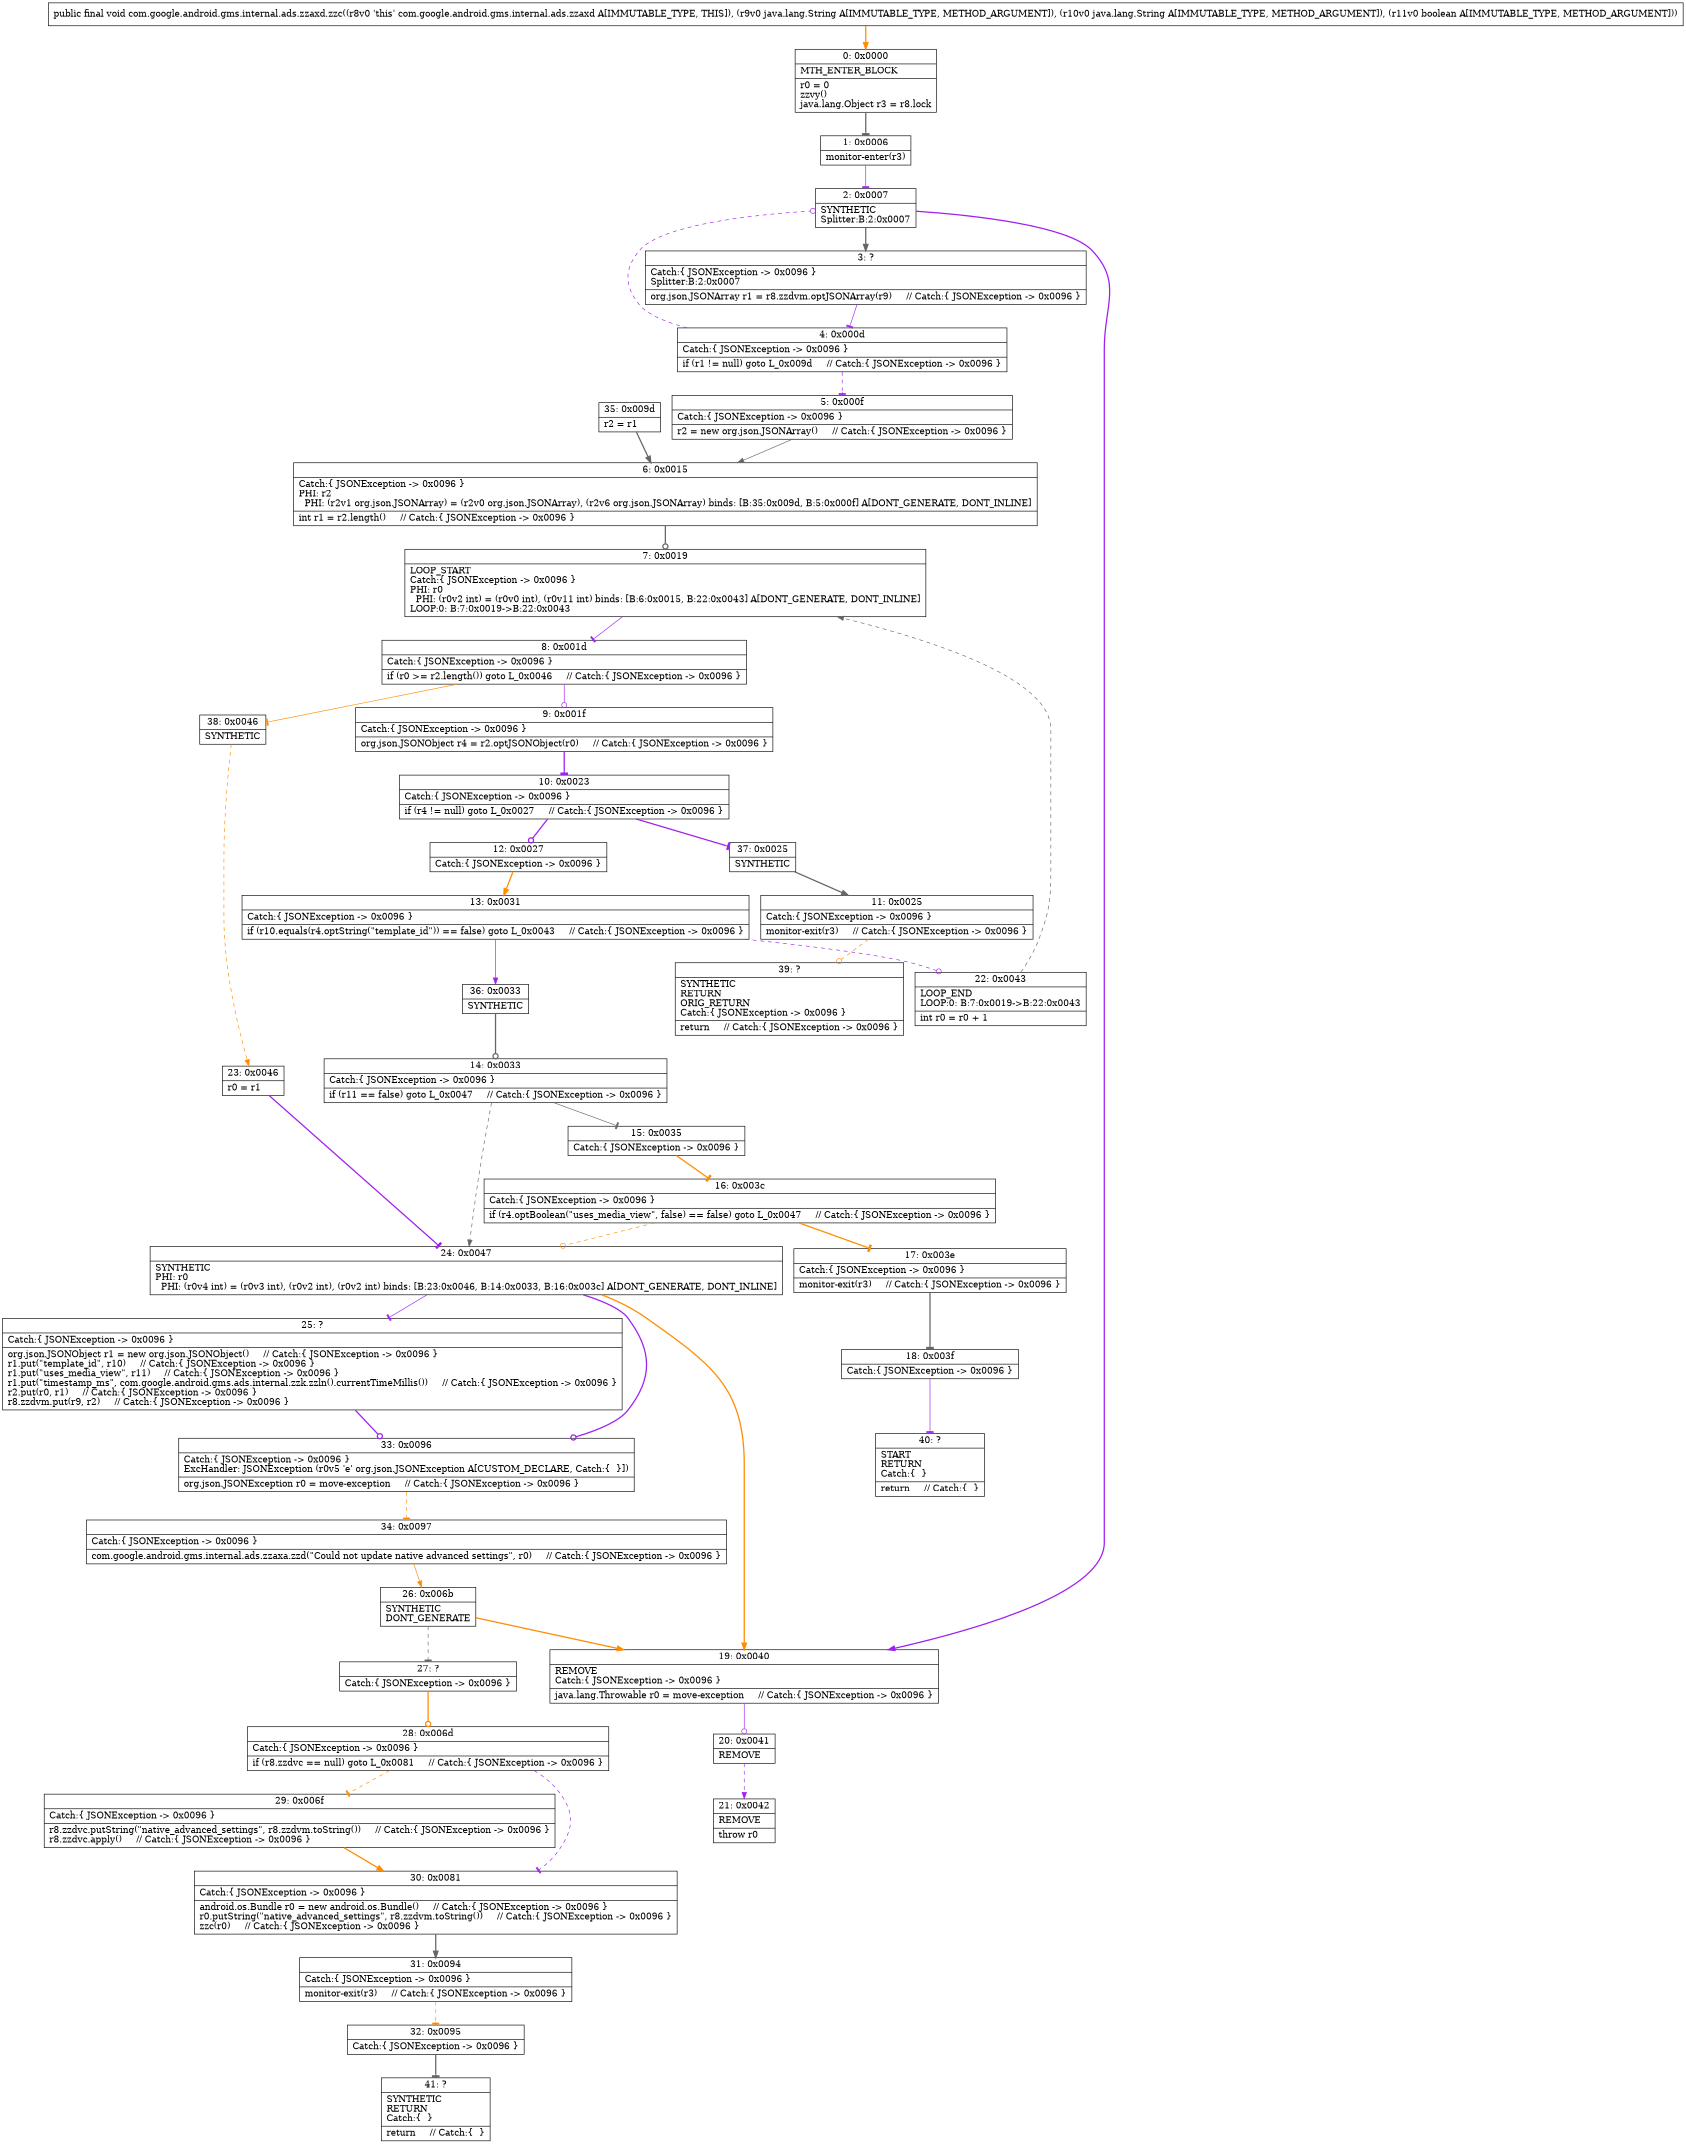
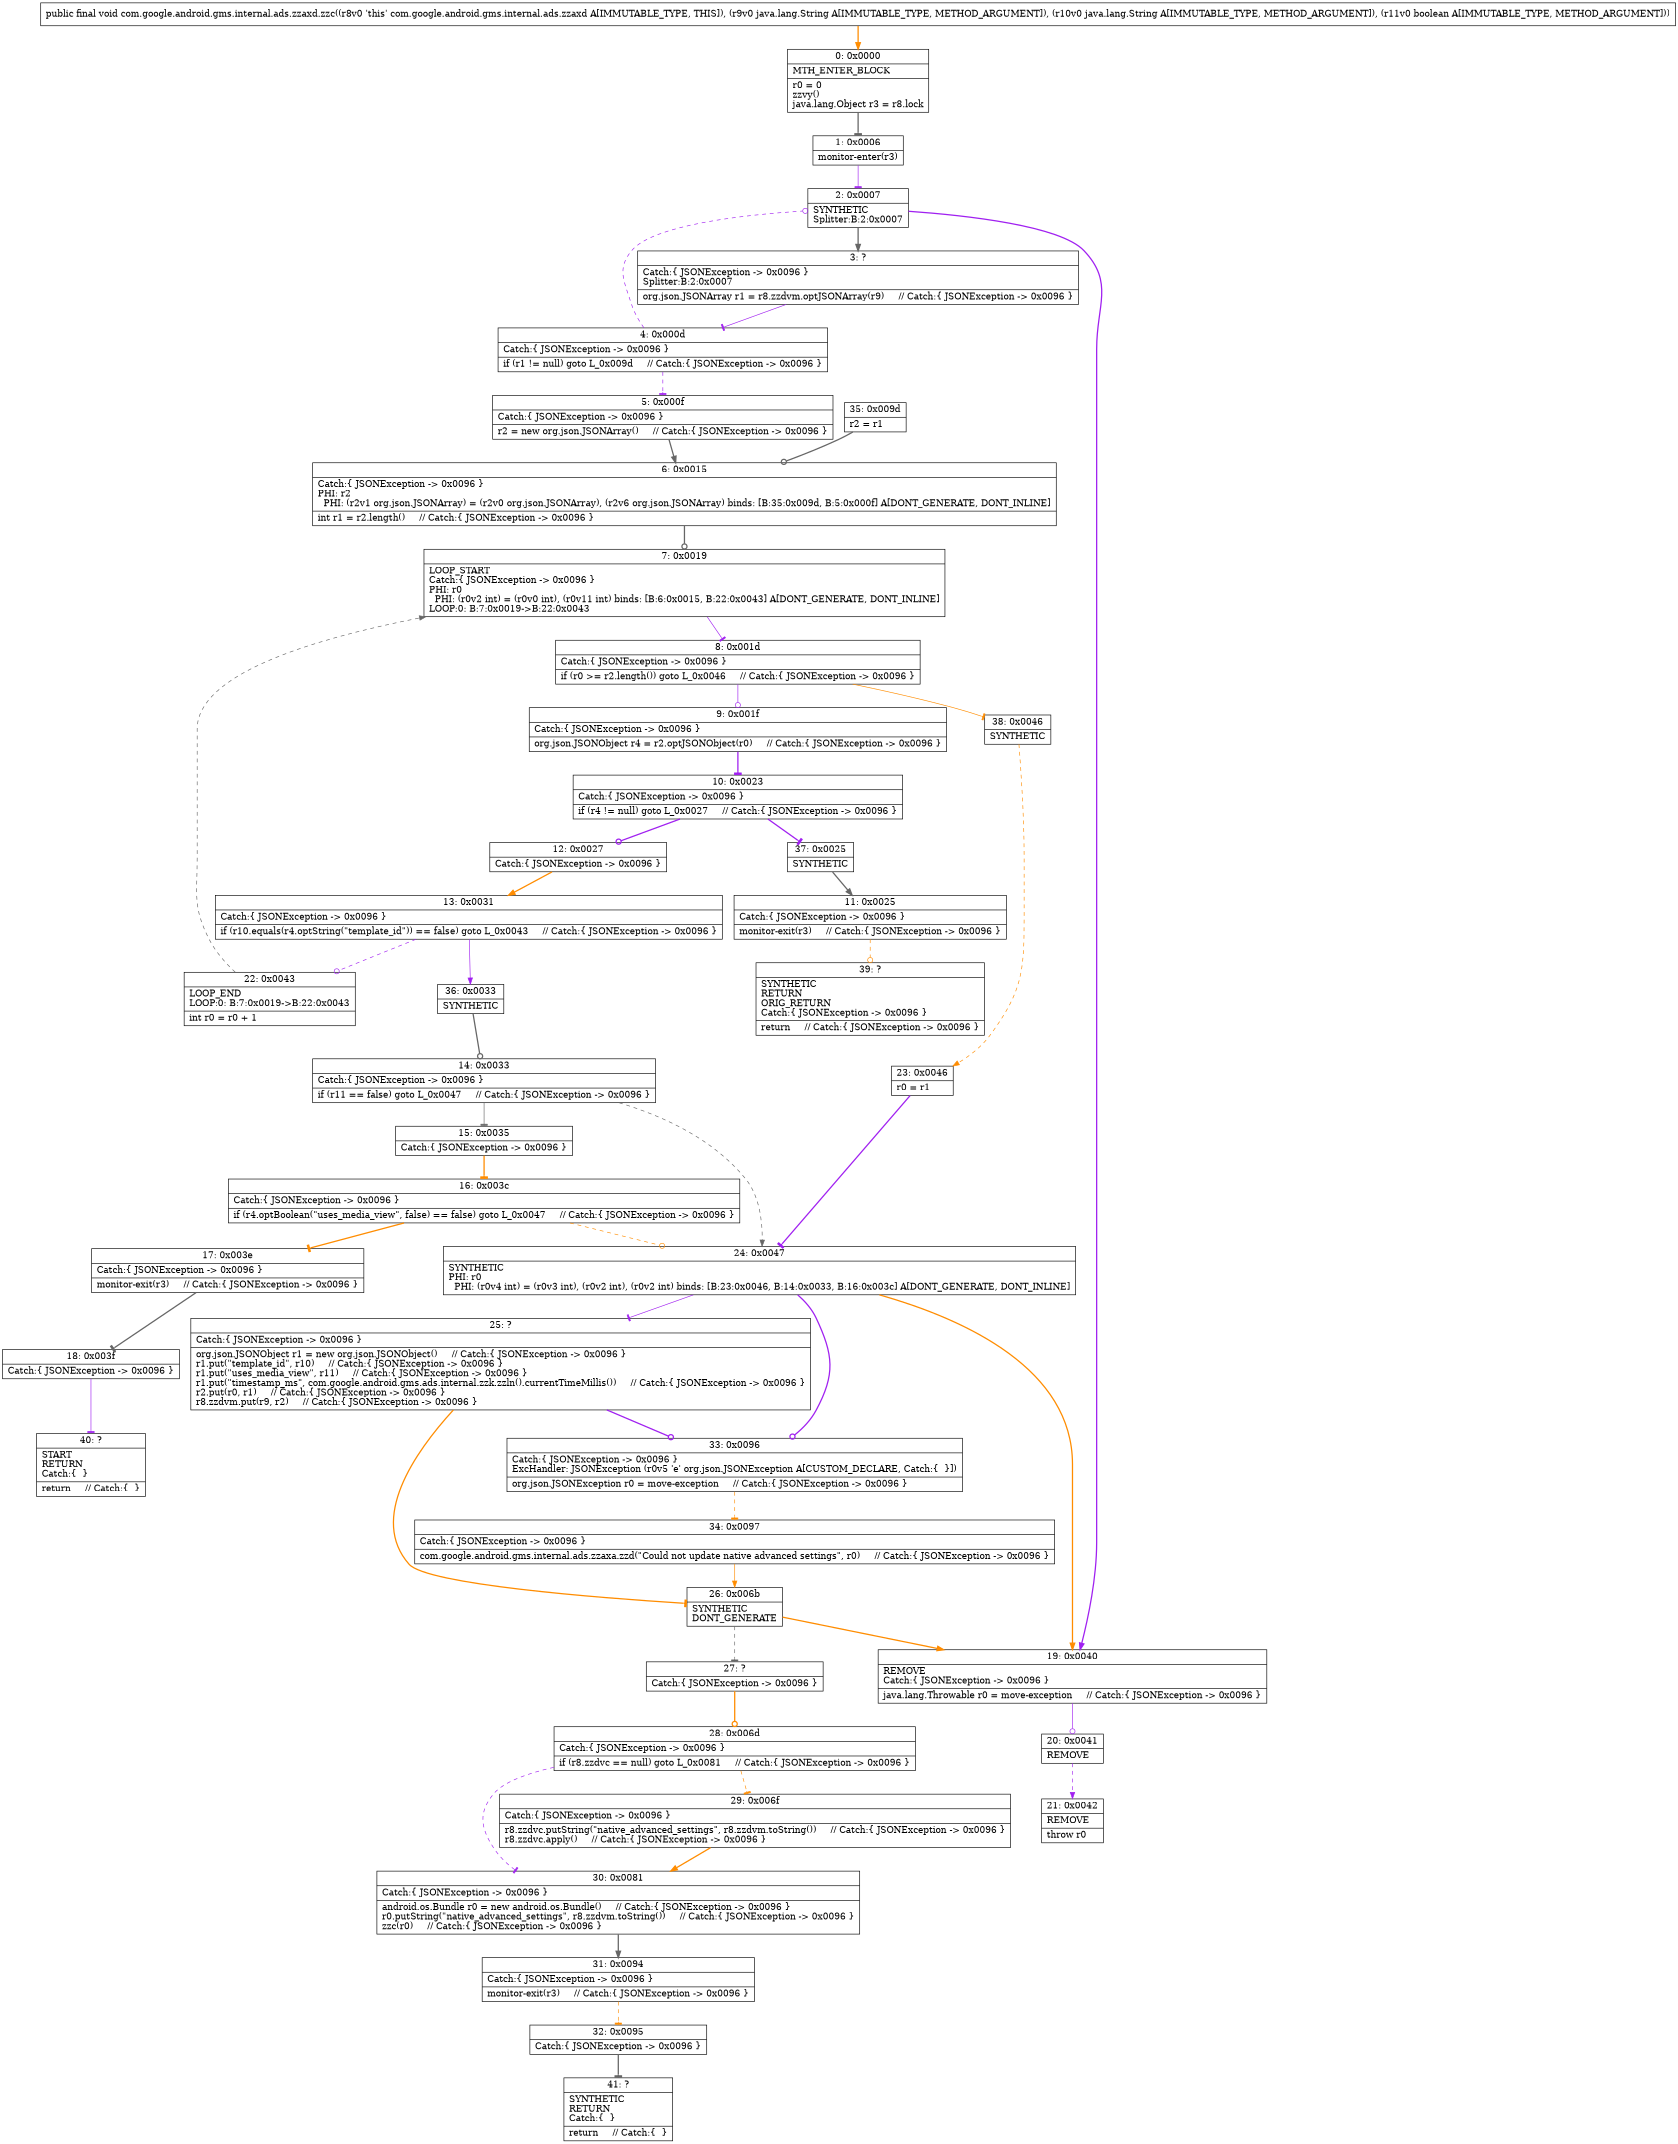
edge "35: 0x009d" -> "6: 0x0015": arrowhead normal -> odot
edge "5: 0x000f" -> "6: 0x0015": style solid -> bold
edge "25: ?" -> "26: 0x006b": added
